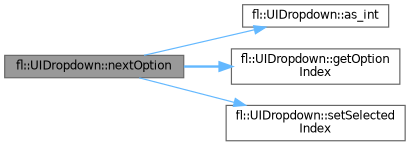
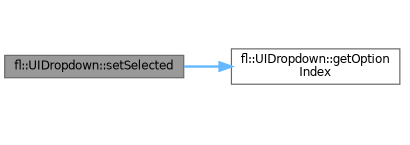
node "fl::UIDropdown::as_int": removed
node "fl::UIDropdown::nextOption": label "fl::UIDropdown::nextOption" -> "fl::UIDropdown::setSelected"
node "fl::UIDropdown::setSelected Index": removed
